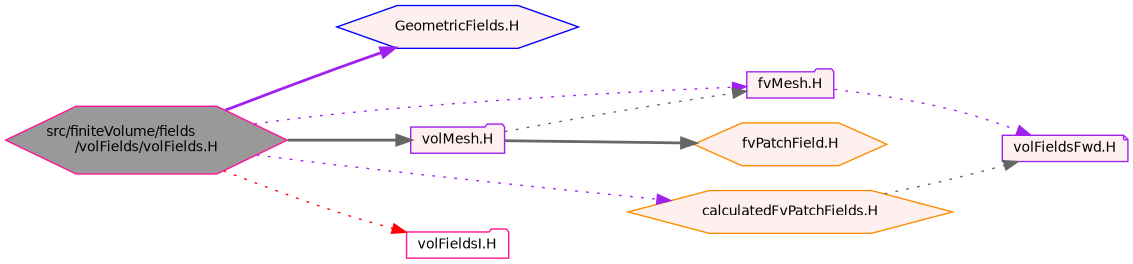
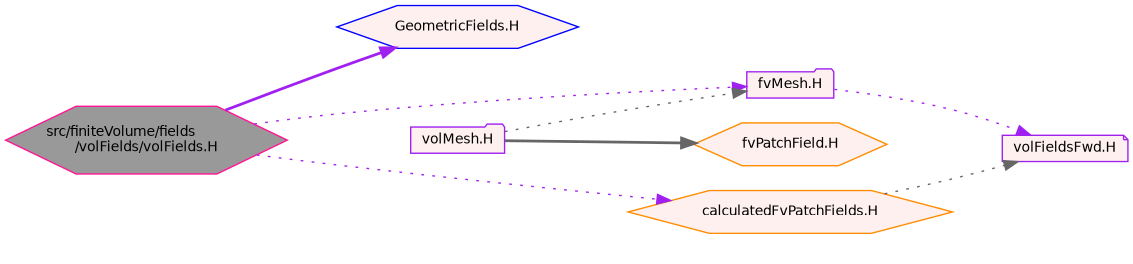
edge "src/finiteVolume/fields /volFields/volFields.H" -> "volMesh.H": removed
node "volFieldsI.H": removed
